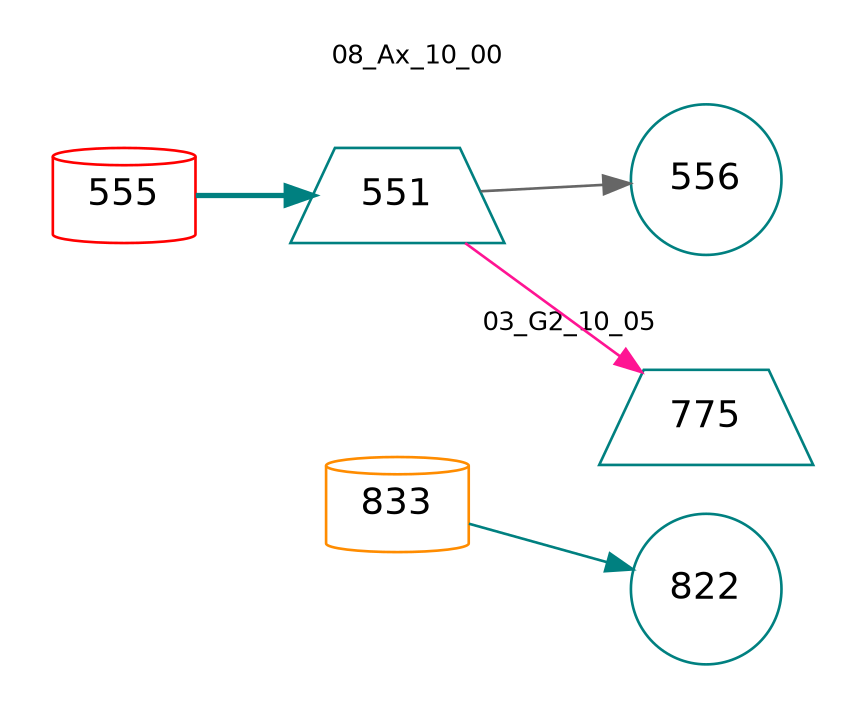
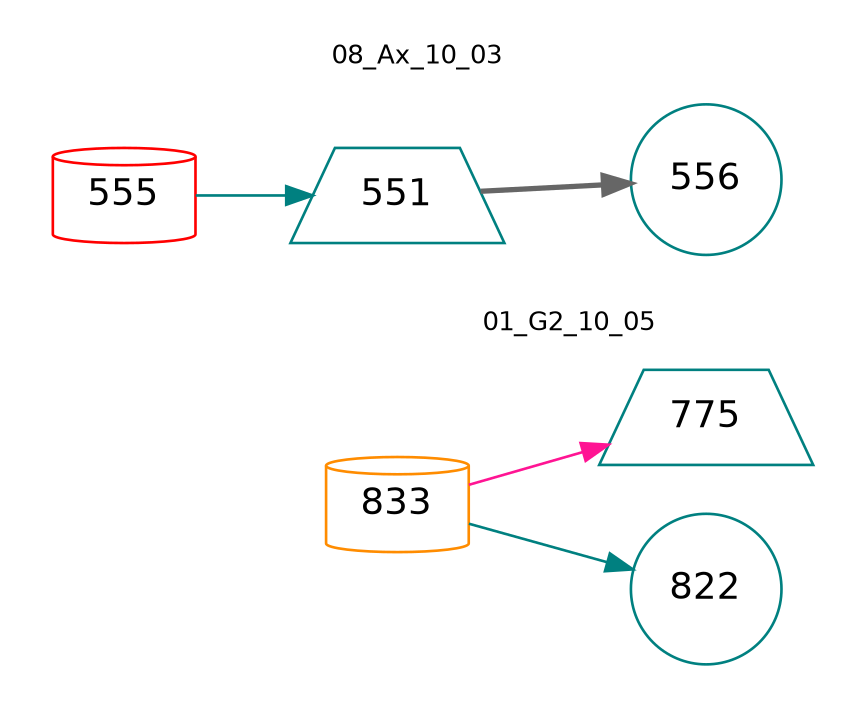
cluster "08_Ax_10_00": label "08_Ax_10_00" -> "08_Ax_10_03"
edge "551" -> "556": style solid -> bold
edge "555" -> "551": style bold -> solid
edge "551" -> "775": now "833" -> "775"
cluster "03_G2_10_05": label "03_G2_10_05" -> "01_G2_10_05"
